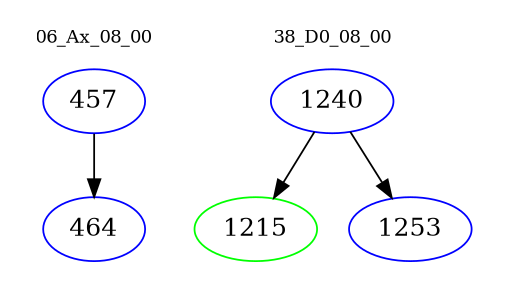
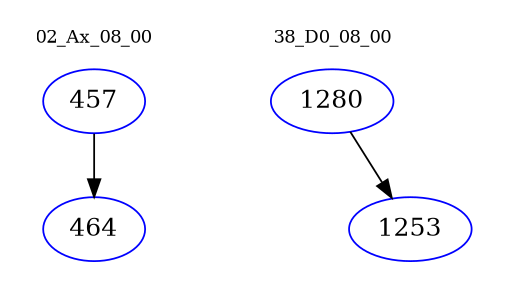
cluster "06_Ax_08_00": label "06_Ax_08_00" -> "02_Ax_08_00"
node "1240": label "1240" -> "1280"
node "1215": removed
